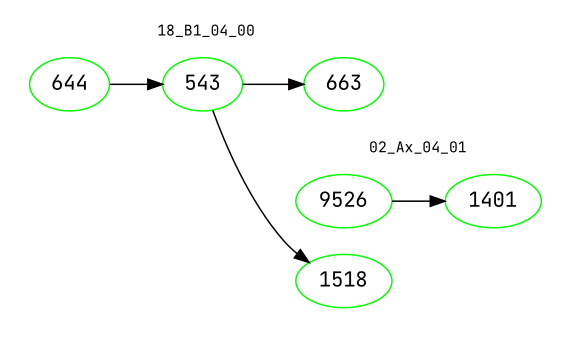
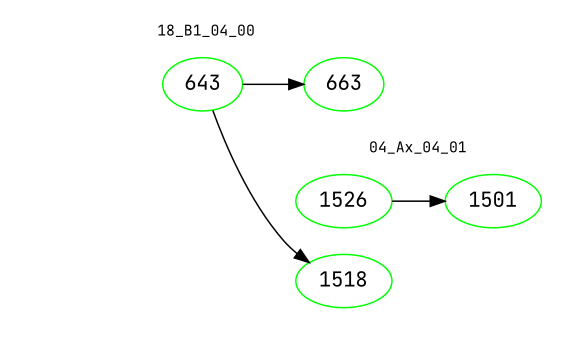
node "644": removed
node "543": label "543" -> "643"
cluster "02_Ax_04_01": label "02_Ax_04_01" -> "04_Ax_04_01"
node "9526": label "9526" -> "1526"
node "1401": label "1401" -> "1501"
